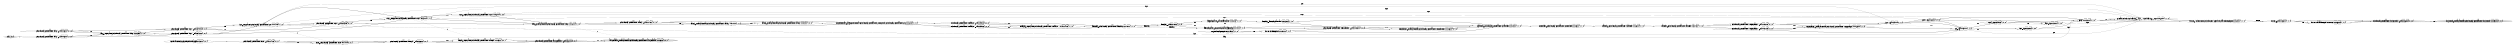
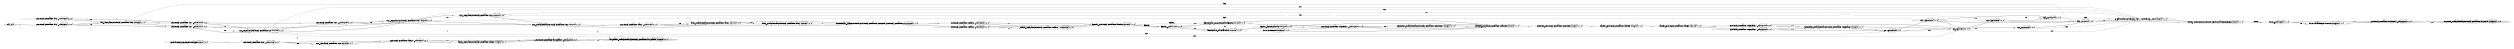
node "UnsupportedEncodingException e@@@19@@@['1', '1', '0']": removed
